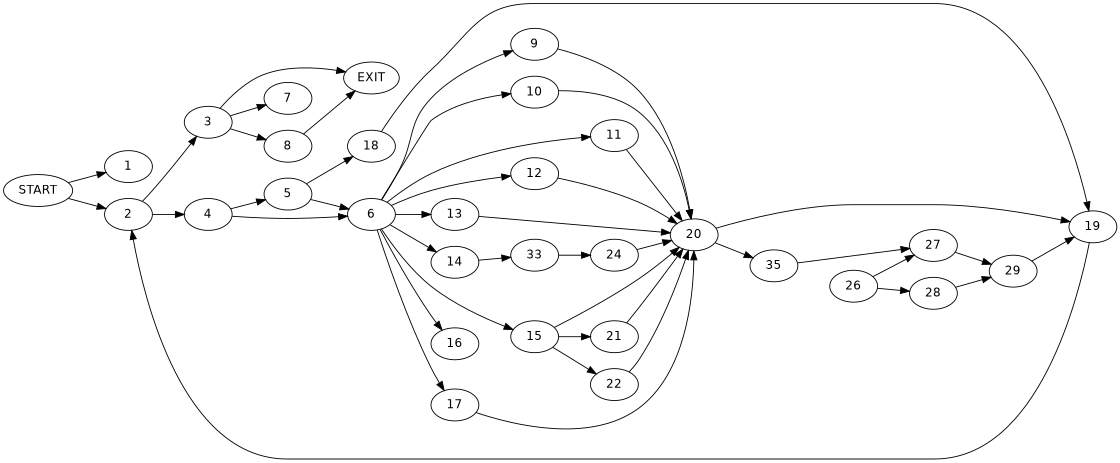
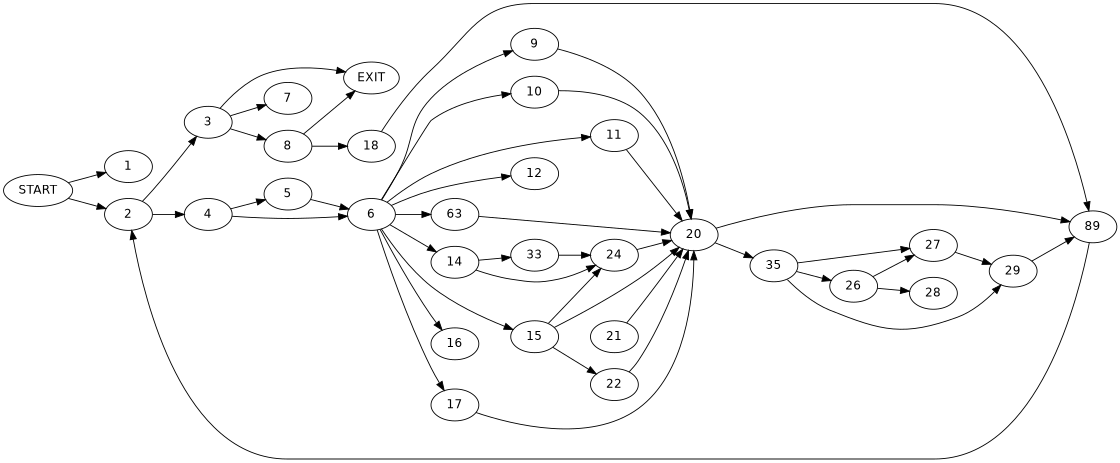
edge "5" -> "18": now "8" -> "18"
edge "12" -> "20": removed
node "13": label "13" -> "63"
node "19": label "19" -> "89"
edge "35" -> "26": added
edge "14" -> "24": added
edge "28" -> "29": now "35" -> "29"
edge "15" -> "21": now "15" -> "24"
